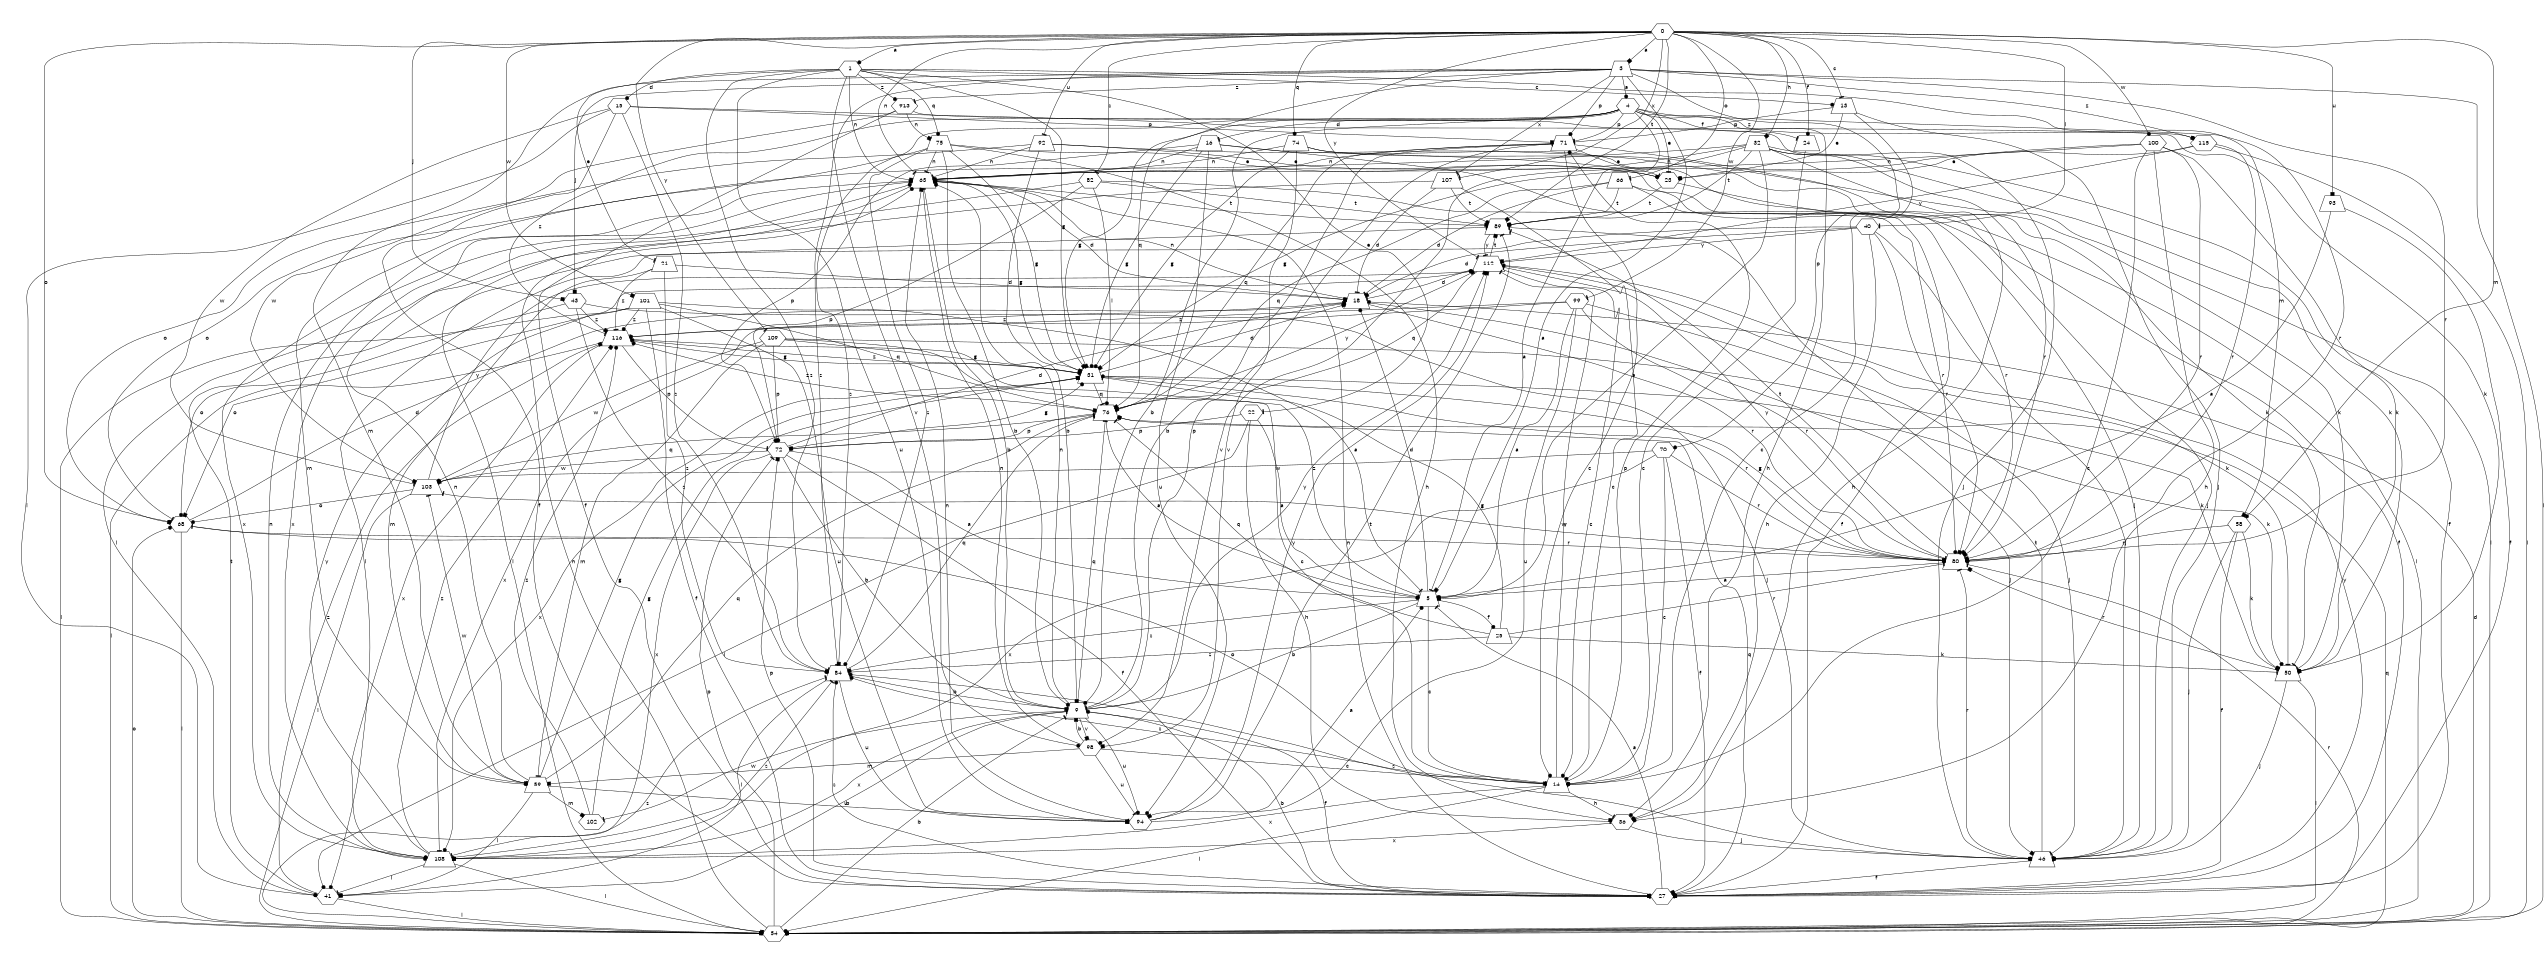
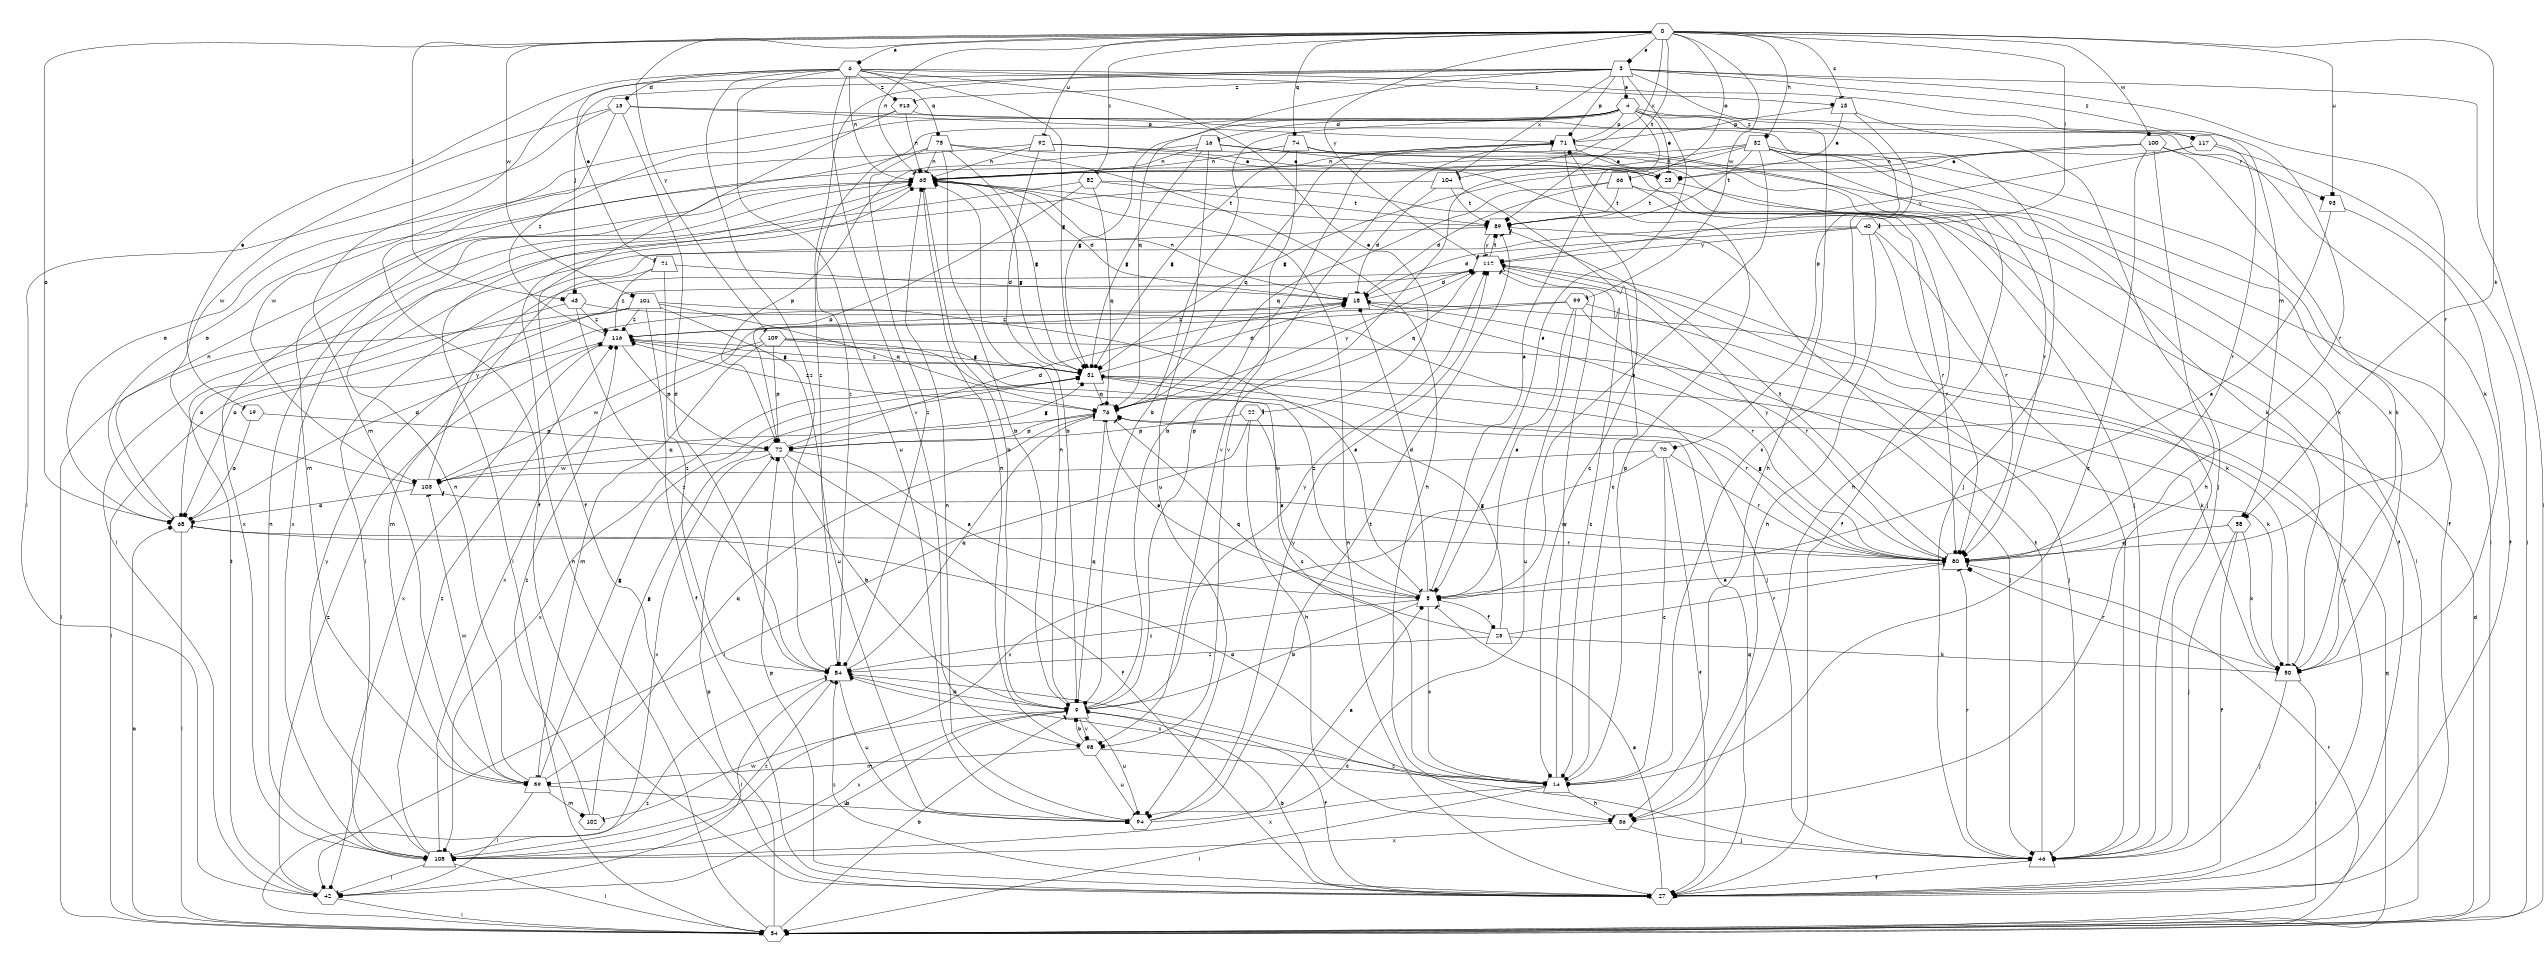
node "1": label "1" -> "6"
edge "913" -> "75": now "913" -> "63"
node "24": removed
node "115": label "115" -> "117"
edge "75" -> "23": arrowhead dot -> tee
node "107": label "107" -> "104"
edge "68" -> "63": added, label "n"
edge "0" -> "58": label "m" -> "k"
edge "82" -> "76": label "i" -> "q"
edge "15" -> "84": label "s" -> "d"
edge "100" -> "80": now "100" -> "93"
node "19": added
edge "58" -> "80": label "r" -> "c"
node "41": label "41" -> "42"
edge "103" -> "54": removed, label "l"
